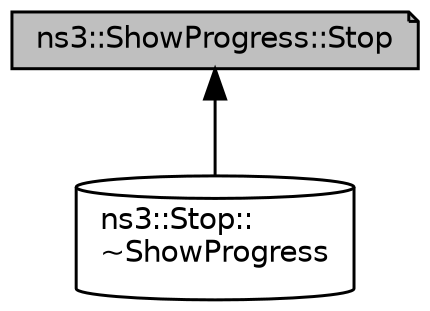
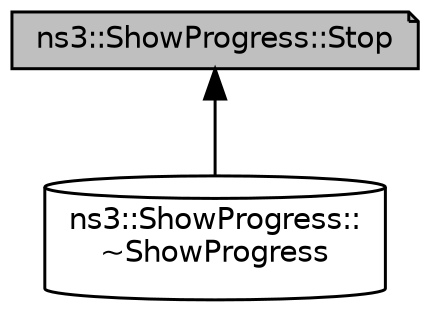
node "ns3::Stop:: ~ShowProgress": label "ns3::Stop:: ~ShowProgress" -> "ns3::ShowProgress:: ~ShowProgress"
